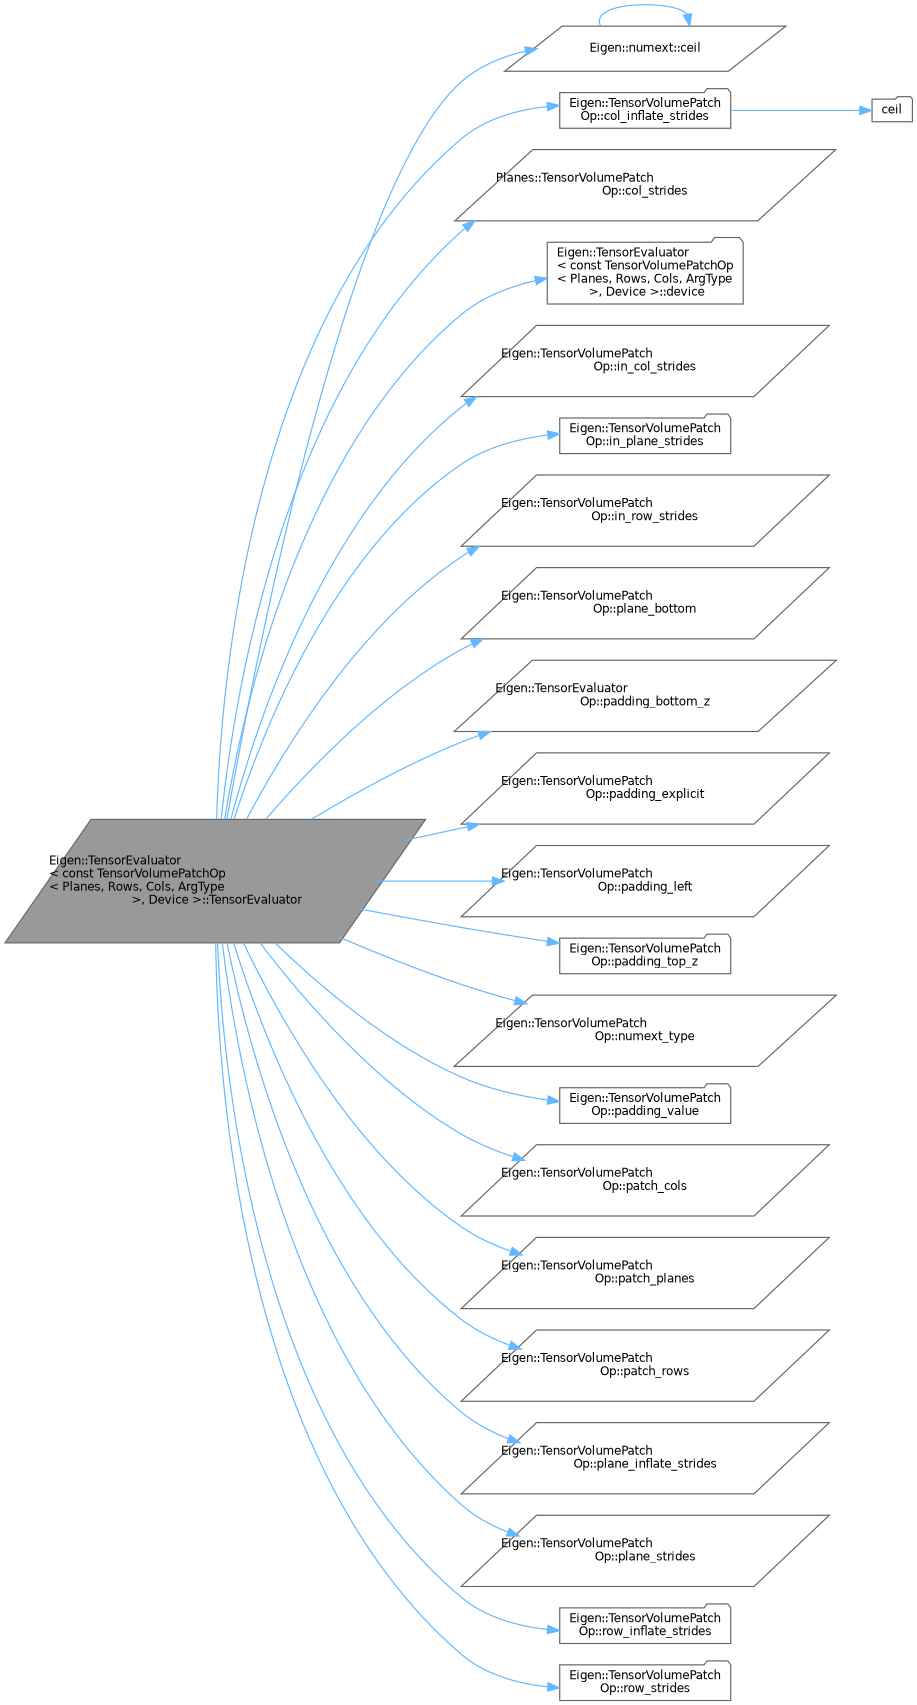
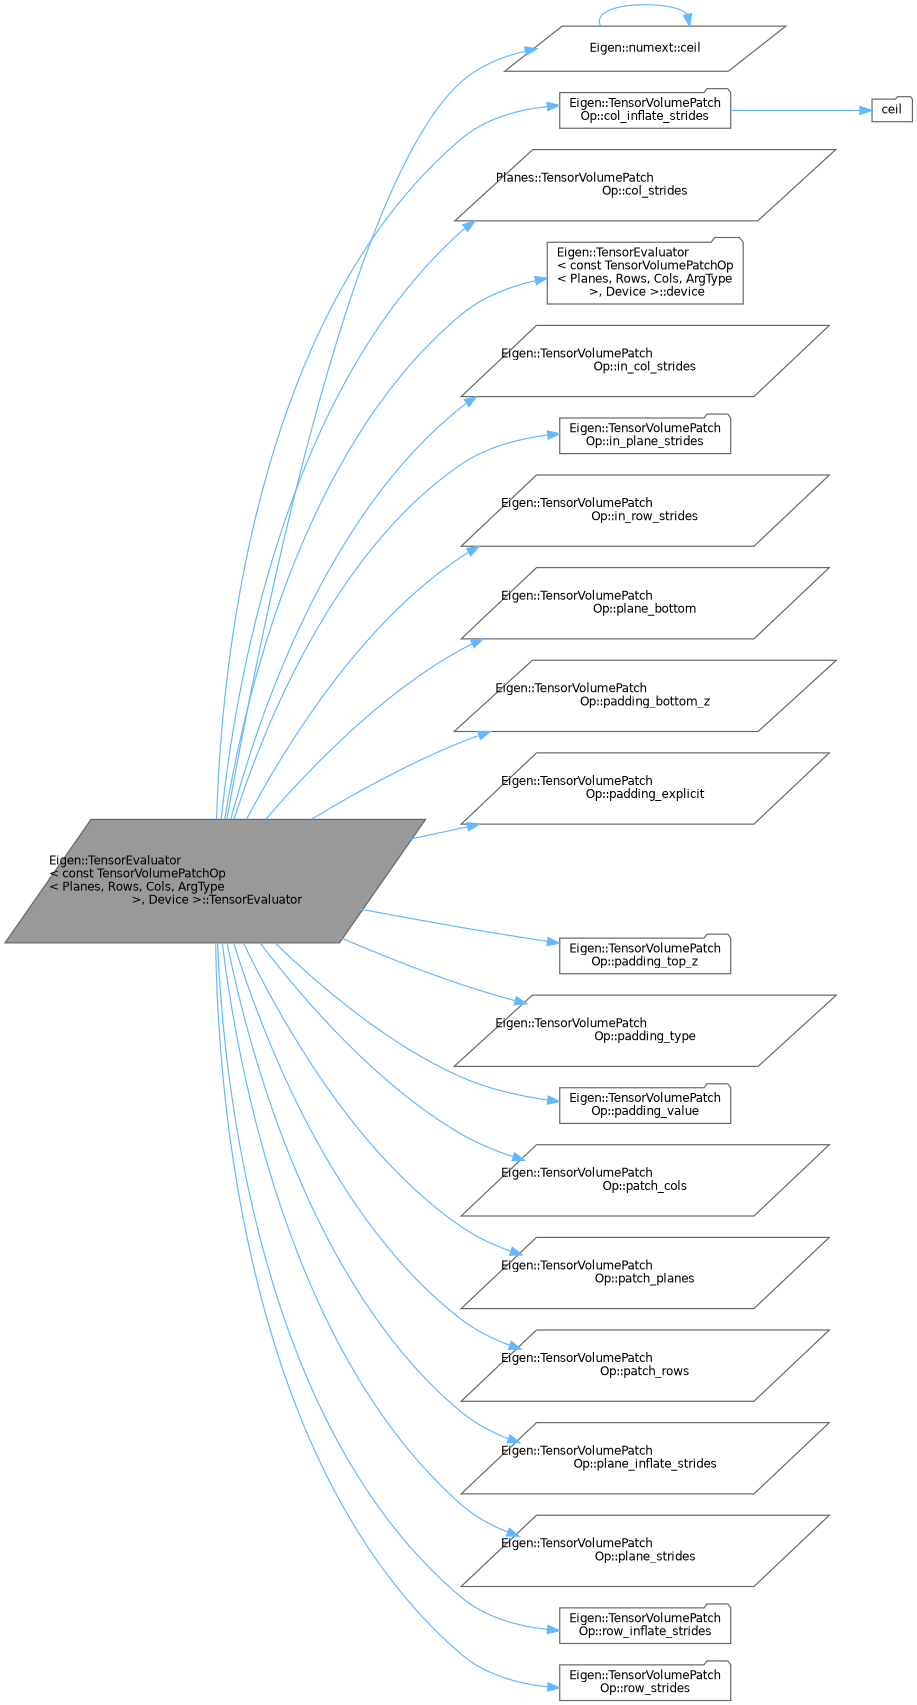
node "Eigen::TensorEvaluator Op::padding_bottom_z": label "Eigen::TensorEvaluator Op::padding_bottom_z" -> "Eigen::TensorVolumePatch Op::padding_bottom_z"
node "Eigen::TensorVolumePatch Op::padding_left": removed
node "Eigen::TensorVolumePatch Op::numext_type": label "Eigen::TensorVolumePatch Op::numext_type" -> "Eigen::TensorVolumePatch Op::padding_type"
